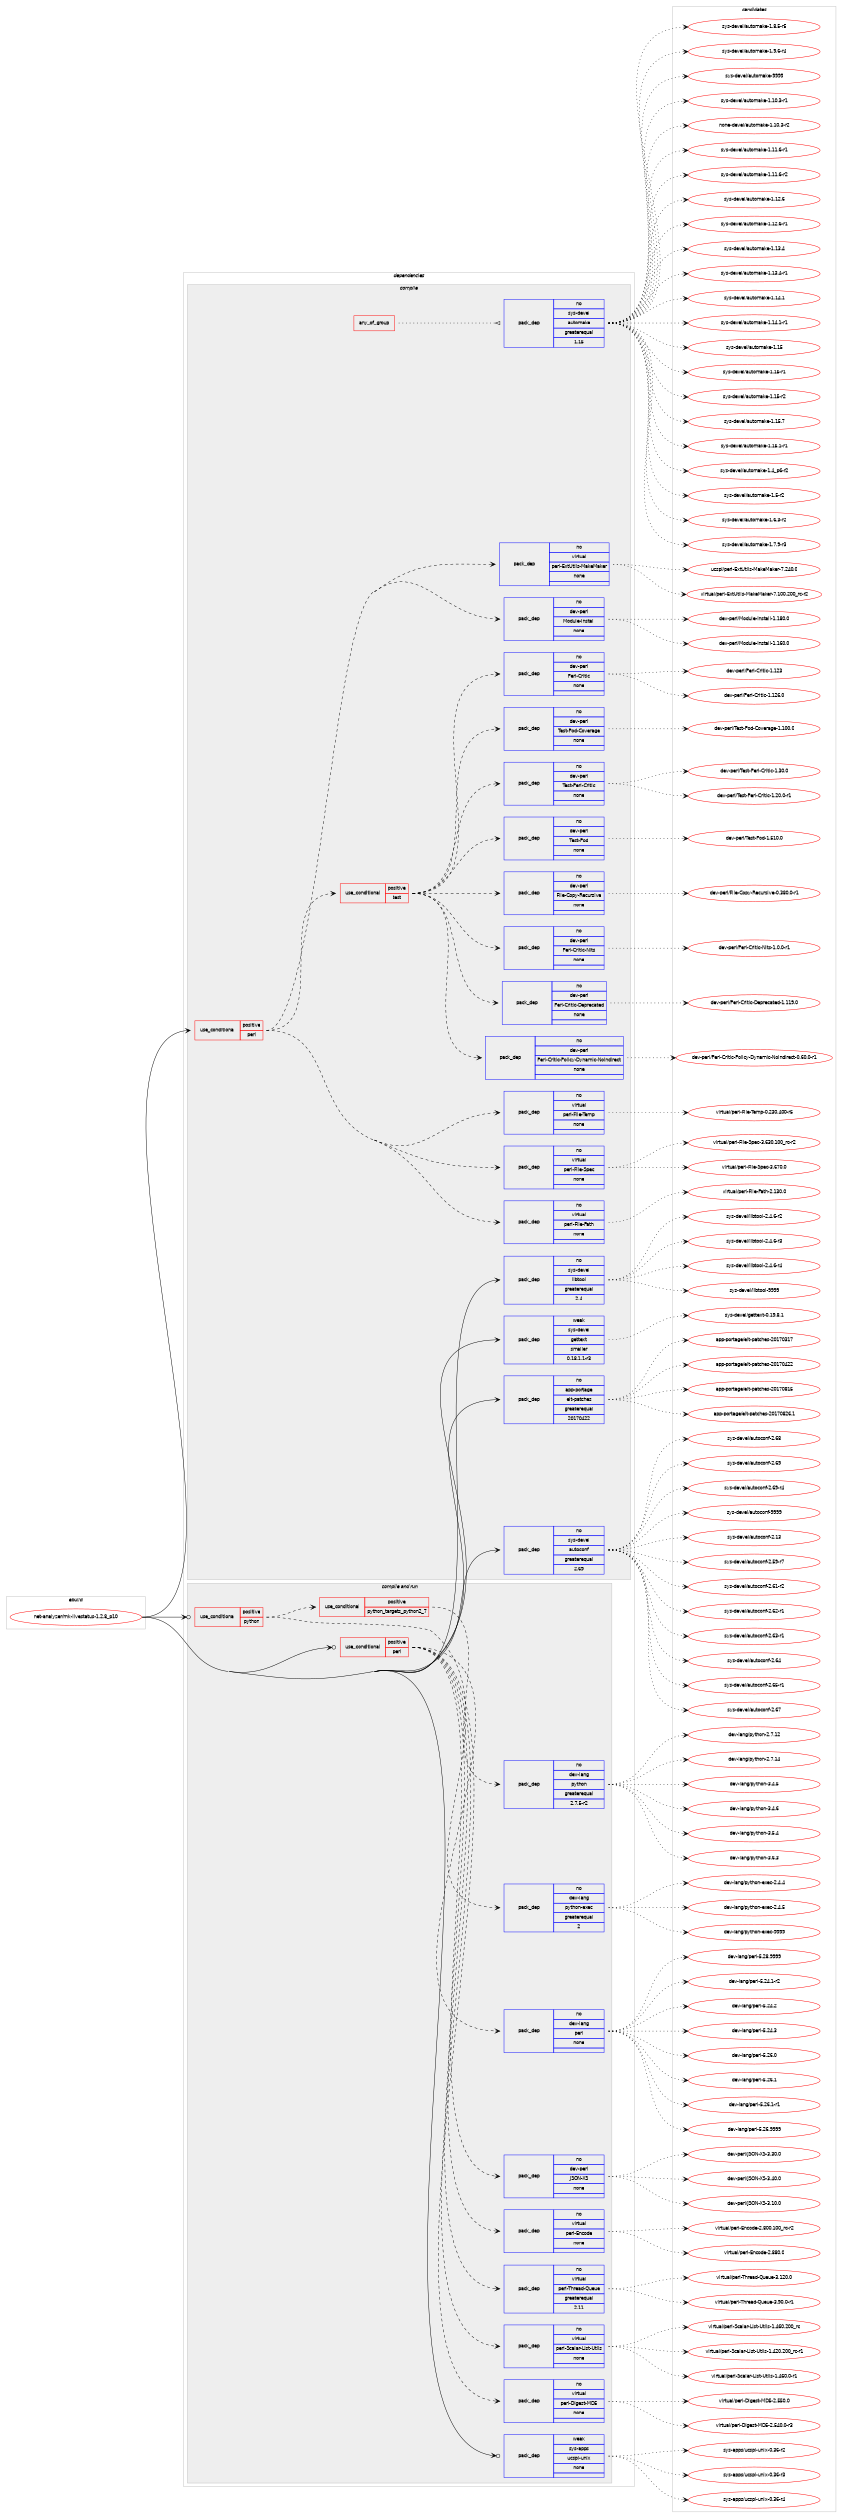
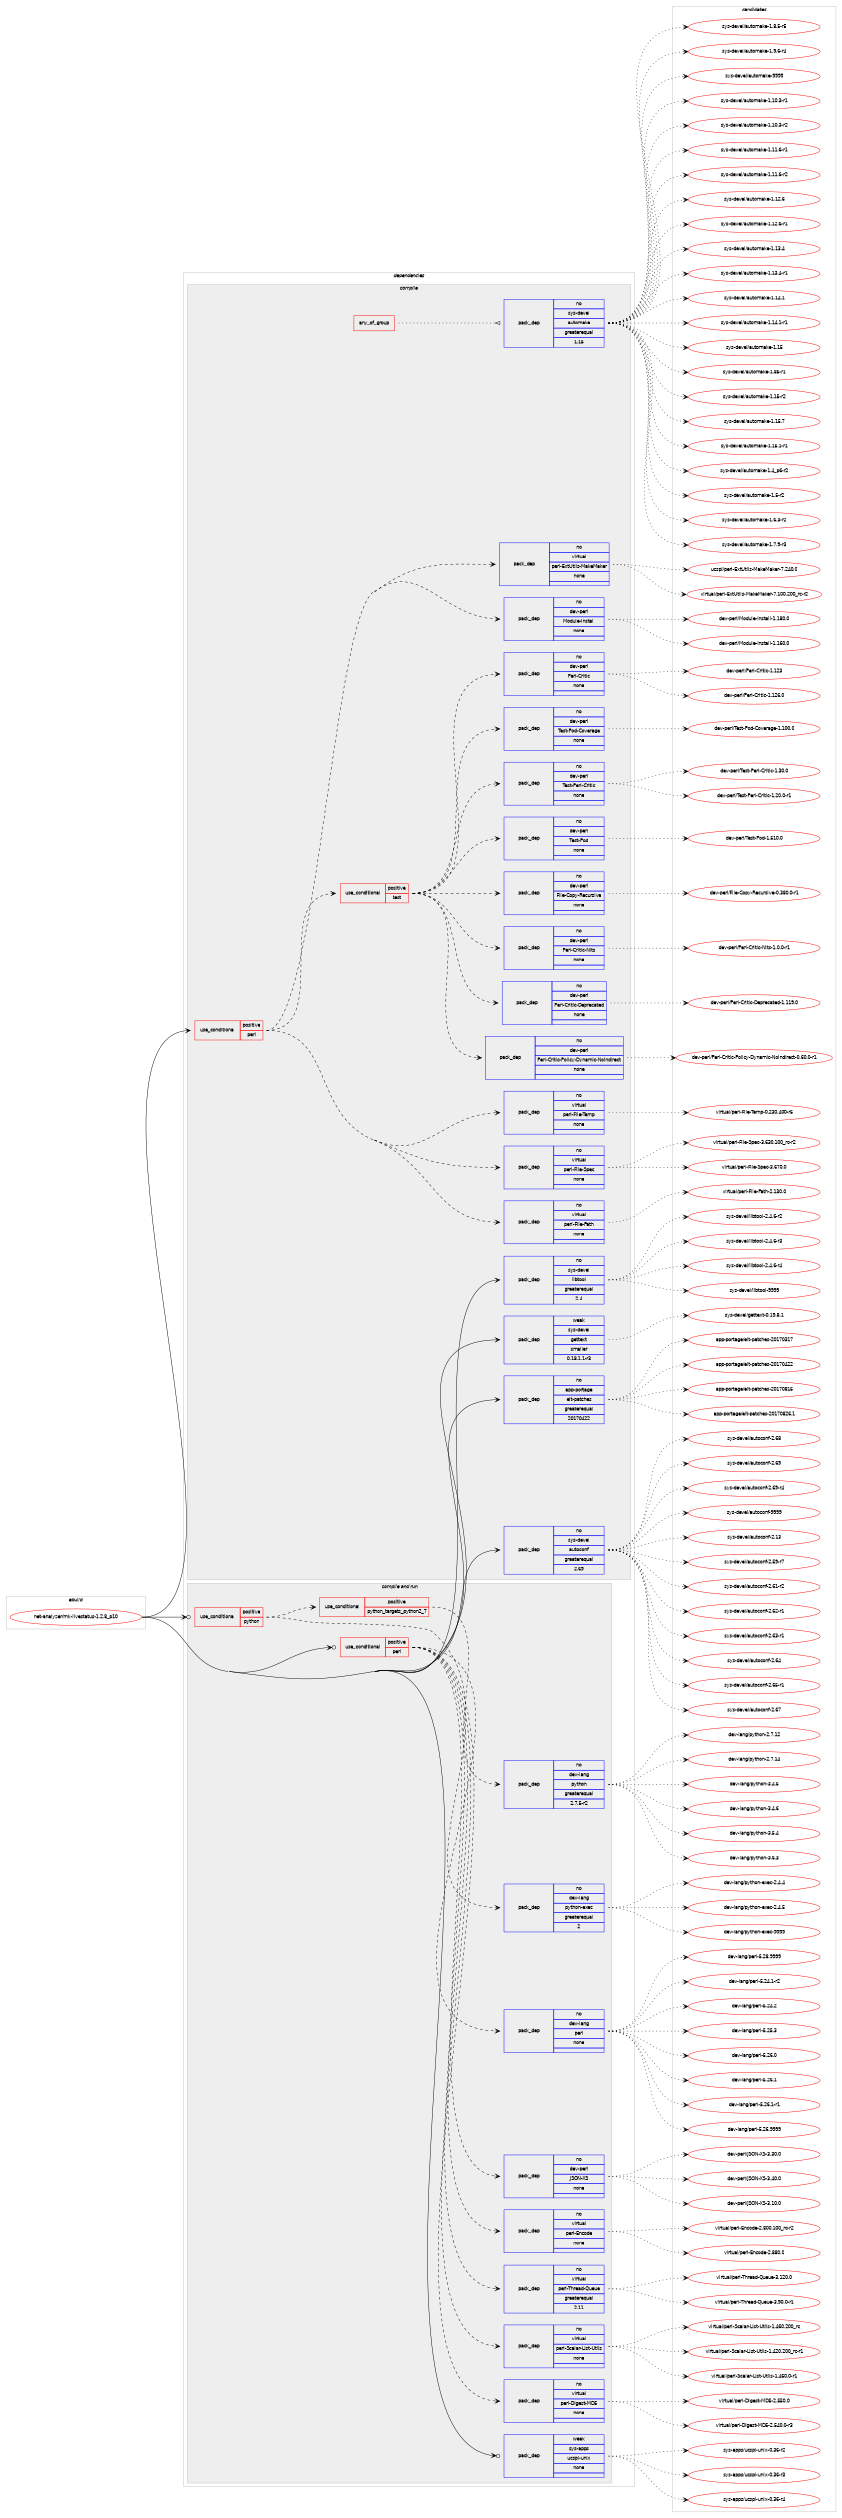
node "none-devel/automake-1.10.3-r2": label "none-devel/automake-1.10.3-r2" -> "sys-devel/automake-1.10.3-r2"
node "sys-devel/automake-1.15-r1": label "sys-devel/automake-1.15-r1" -> "sys-devel/automake-1.85-r1"
node "dev-lang/perl-5.24.3": label "dev-lang/perl-5.24.3" -> "dev-lang/perl-5.25.3"
